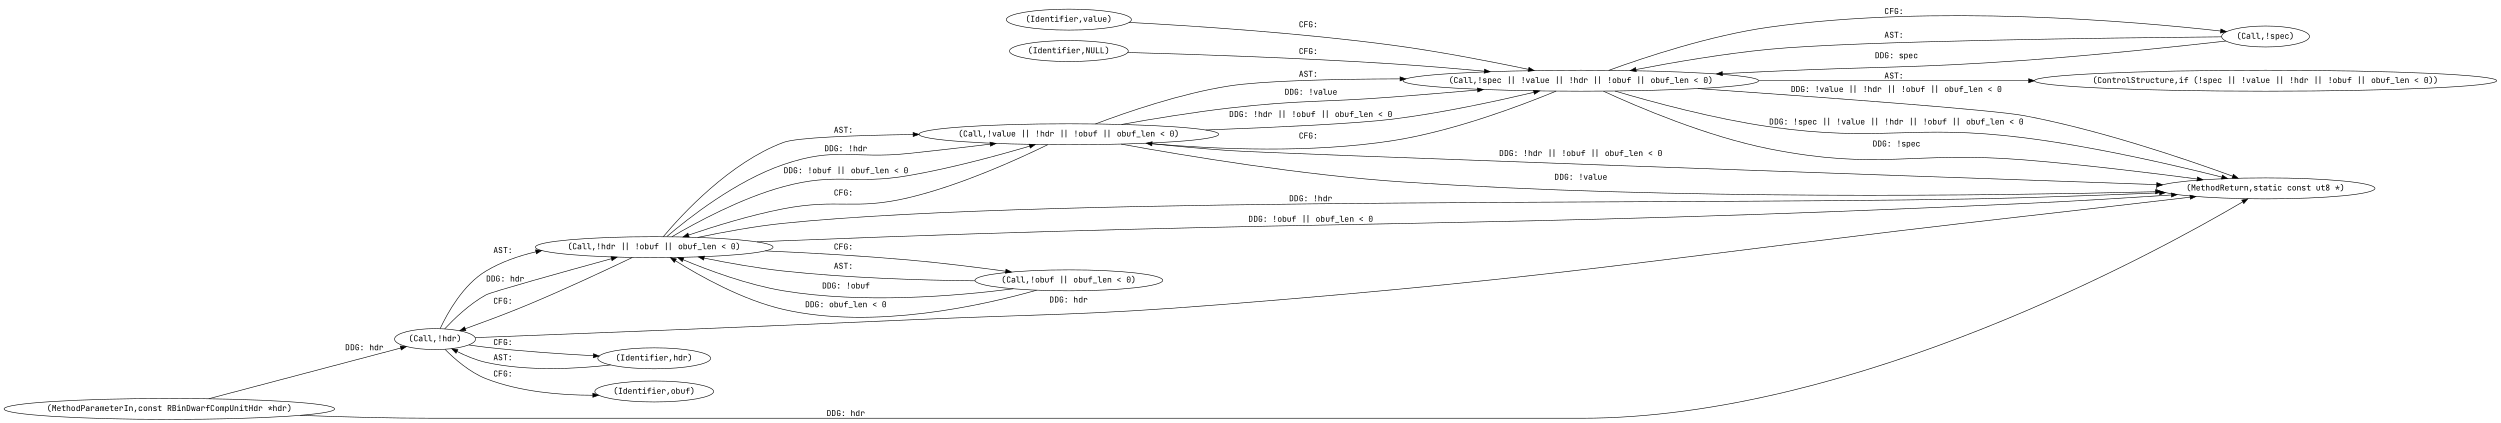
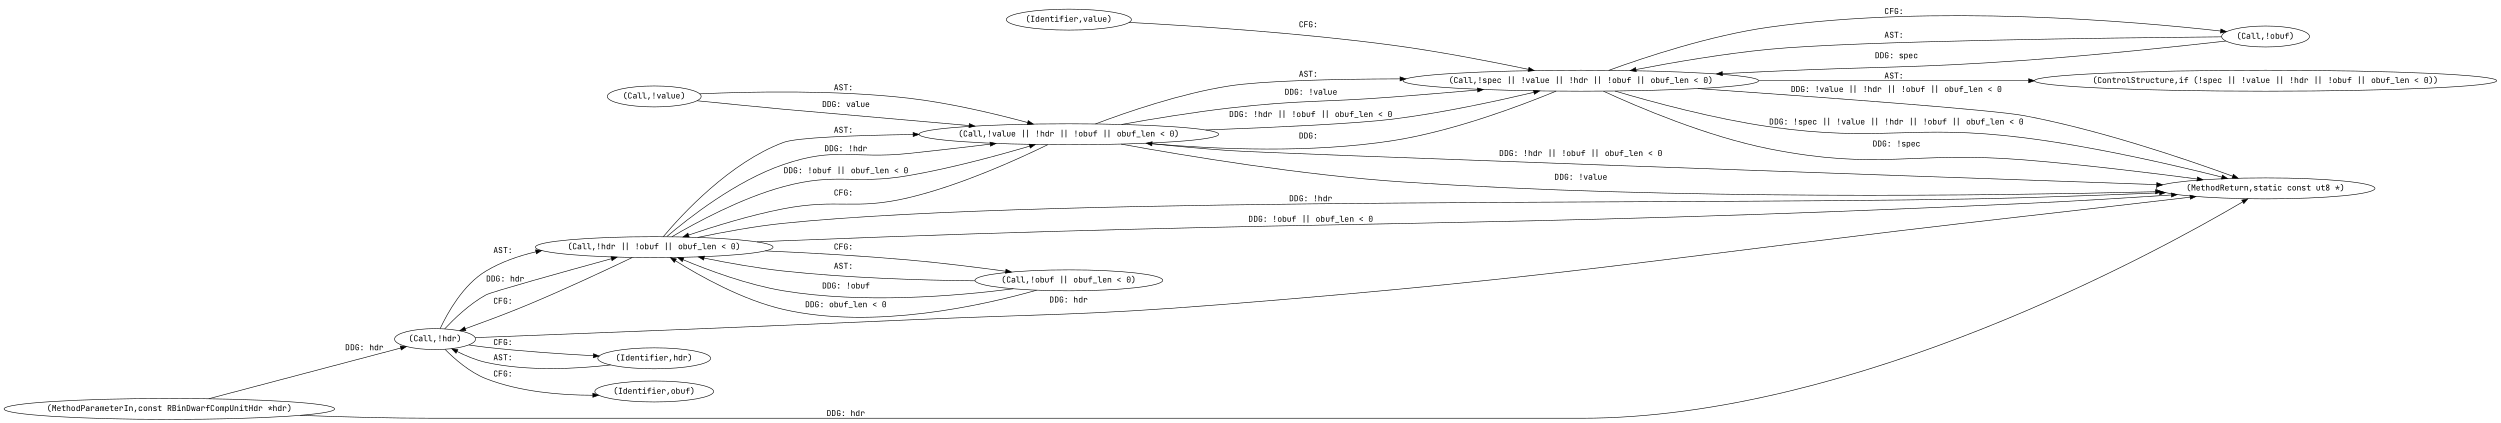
node "(Call,!spec)": label "(Call,!spec)" -> "(Call,!obuf)"
node "(Identifier,NULL)": removed
node "(Call,!value)": added
edge "(Call,!spec || !value || !hdr || !obuf || obuf_len < 0)" -> "(Call,!value || !hdr || !obuf || obuf_len < 0)": label "CFG: " -> "DDG: "
